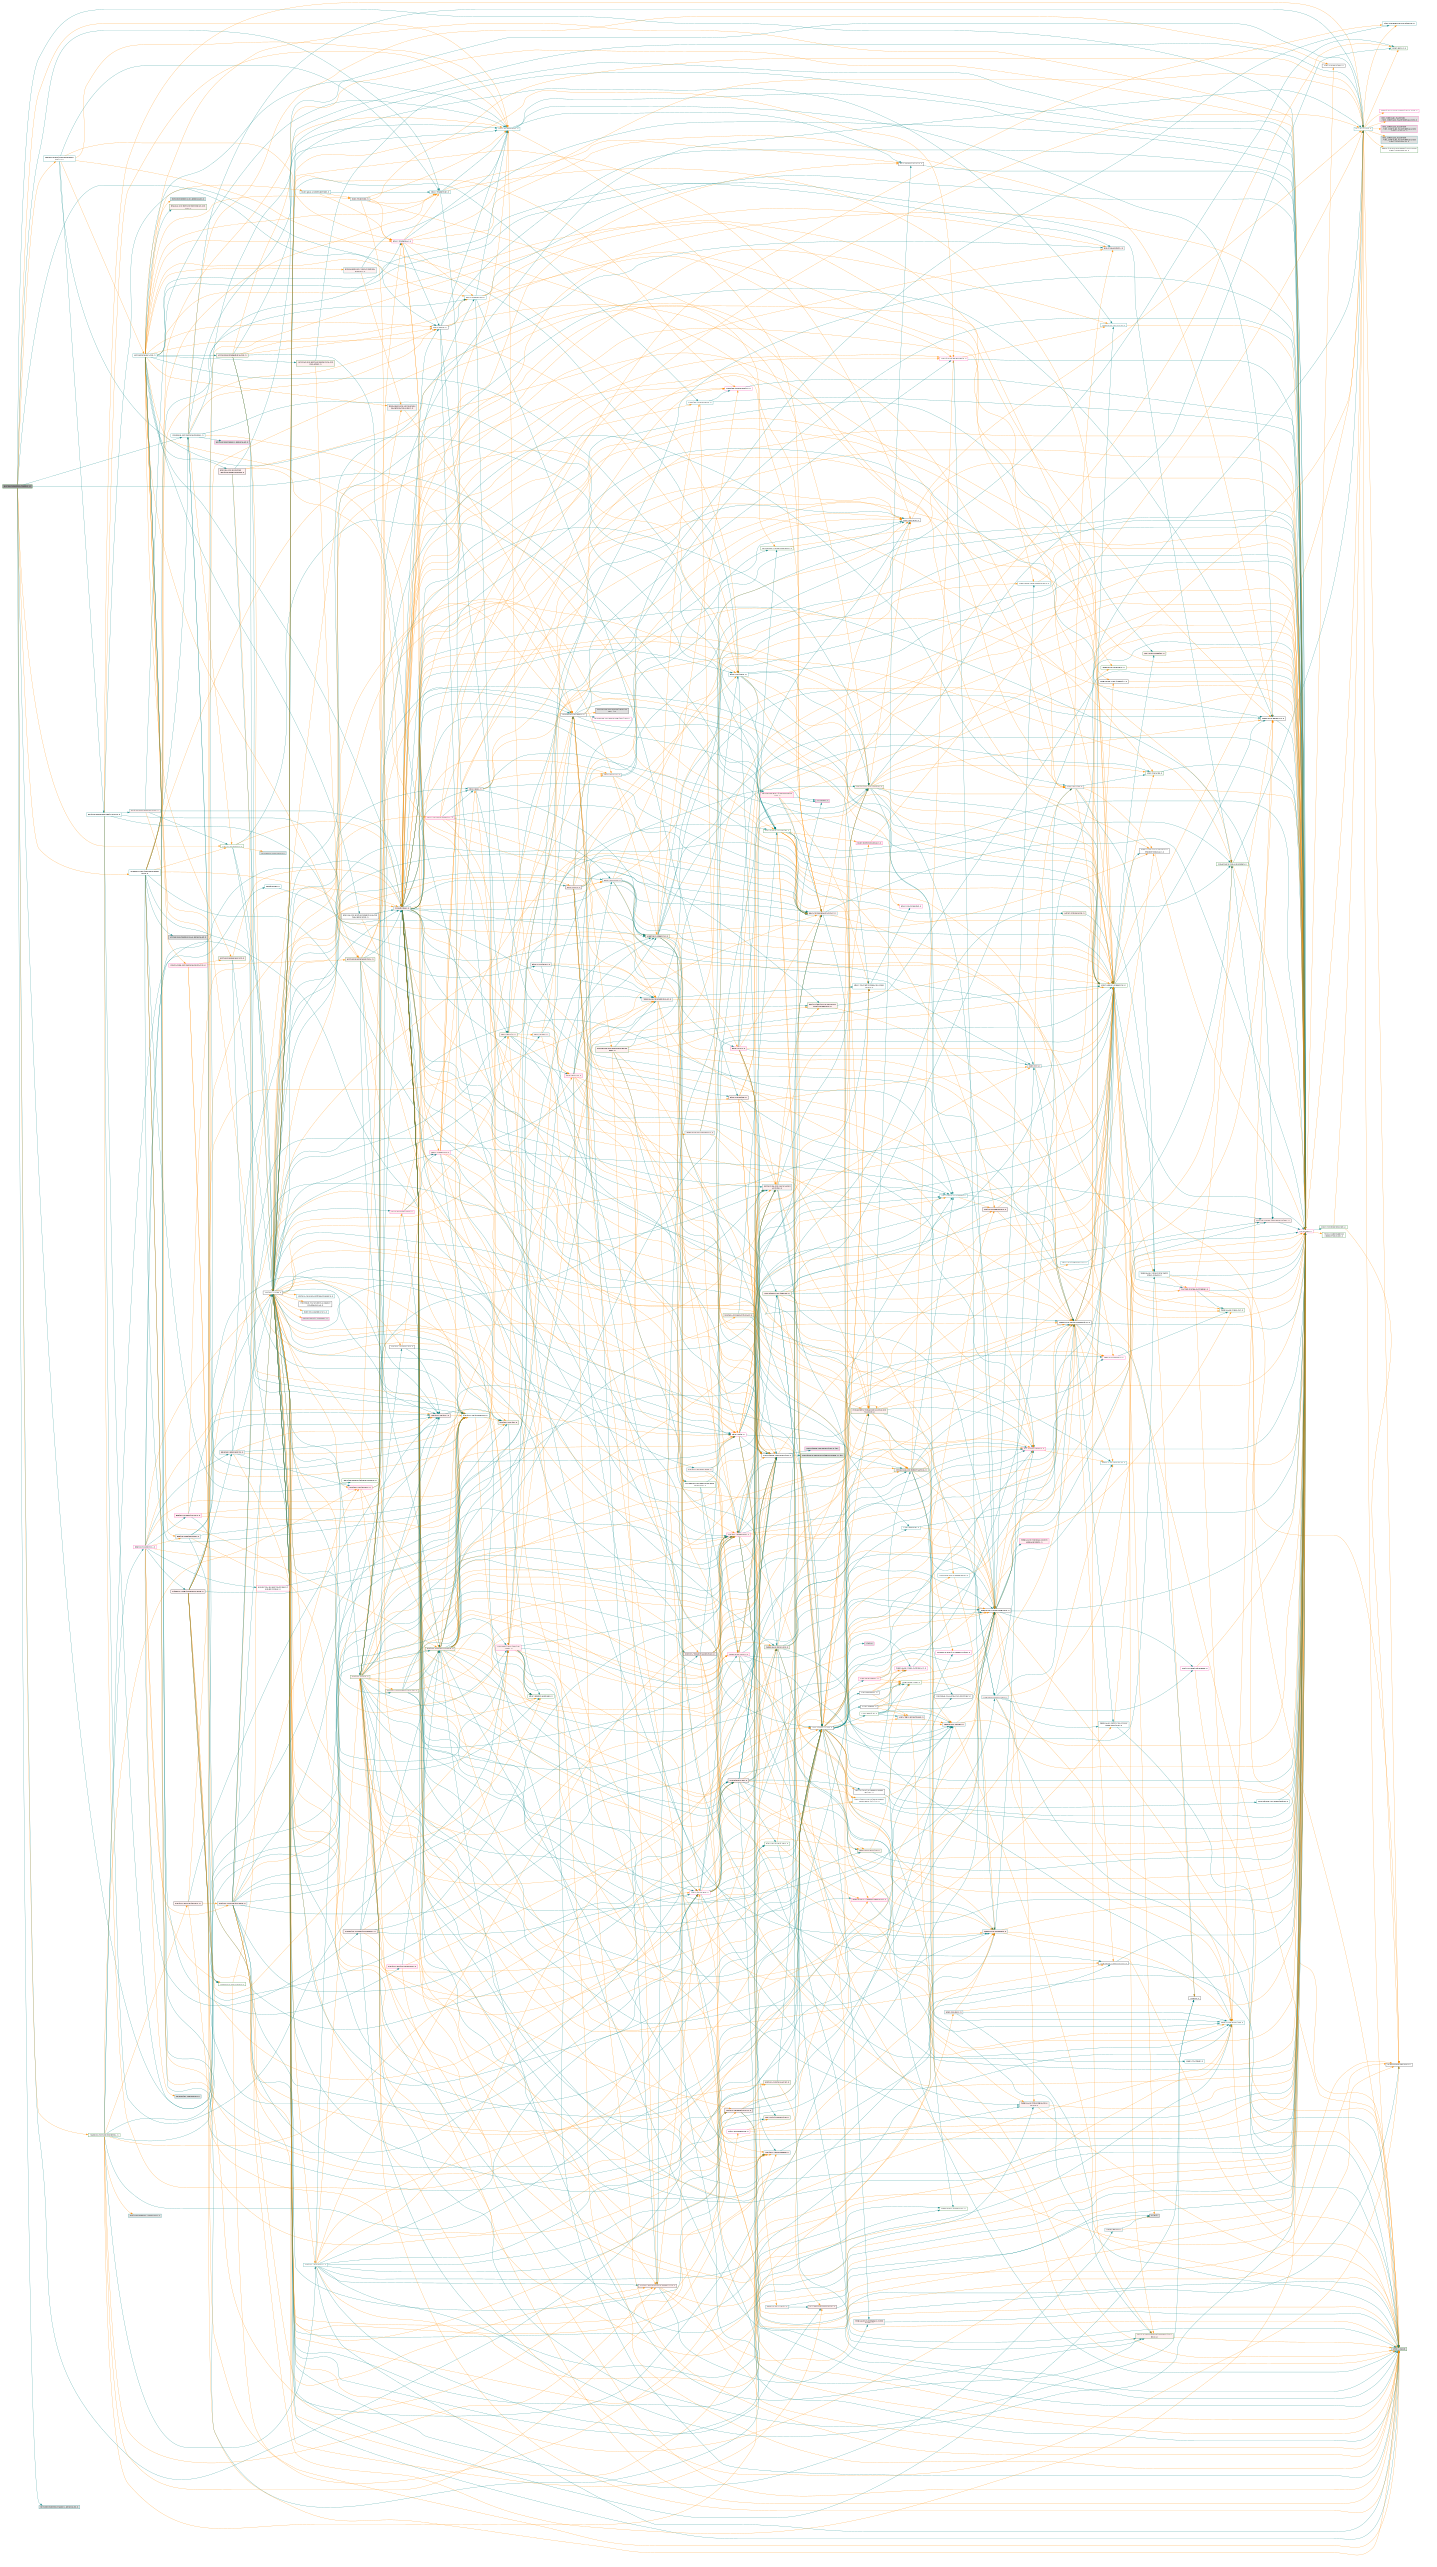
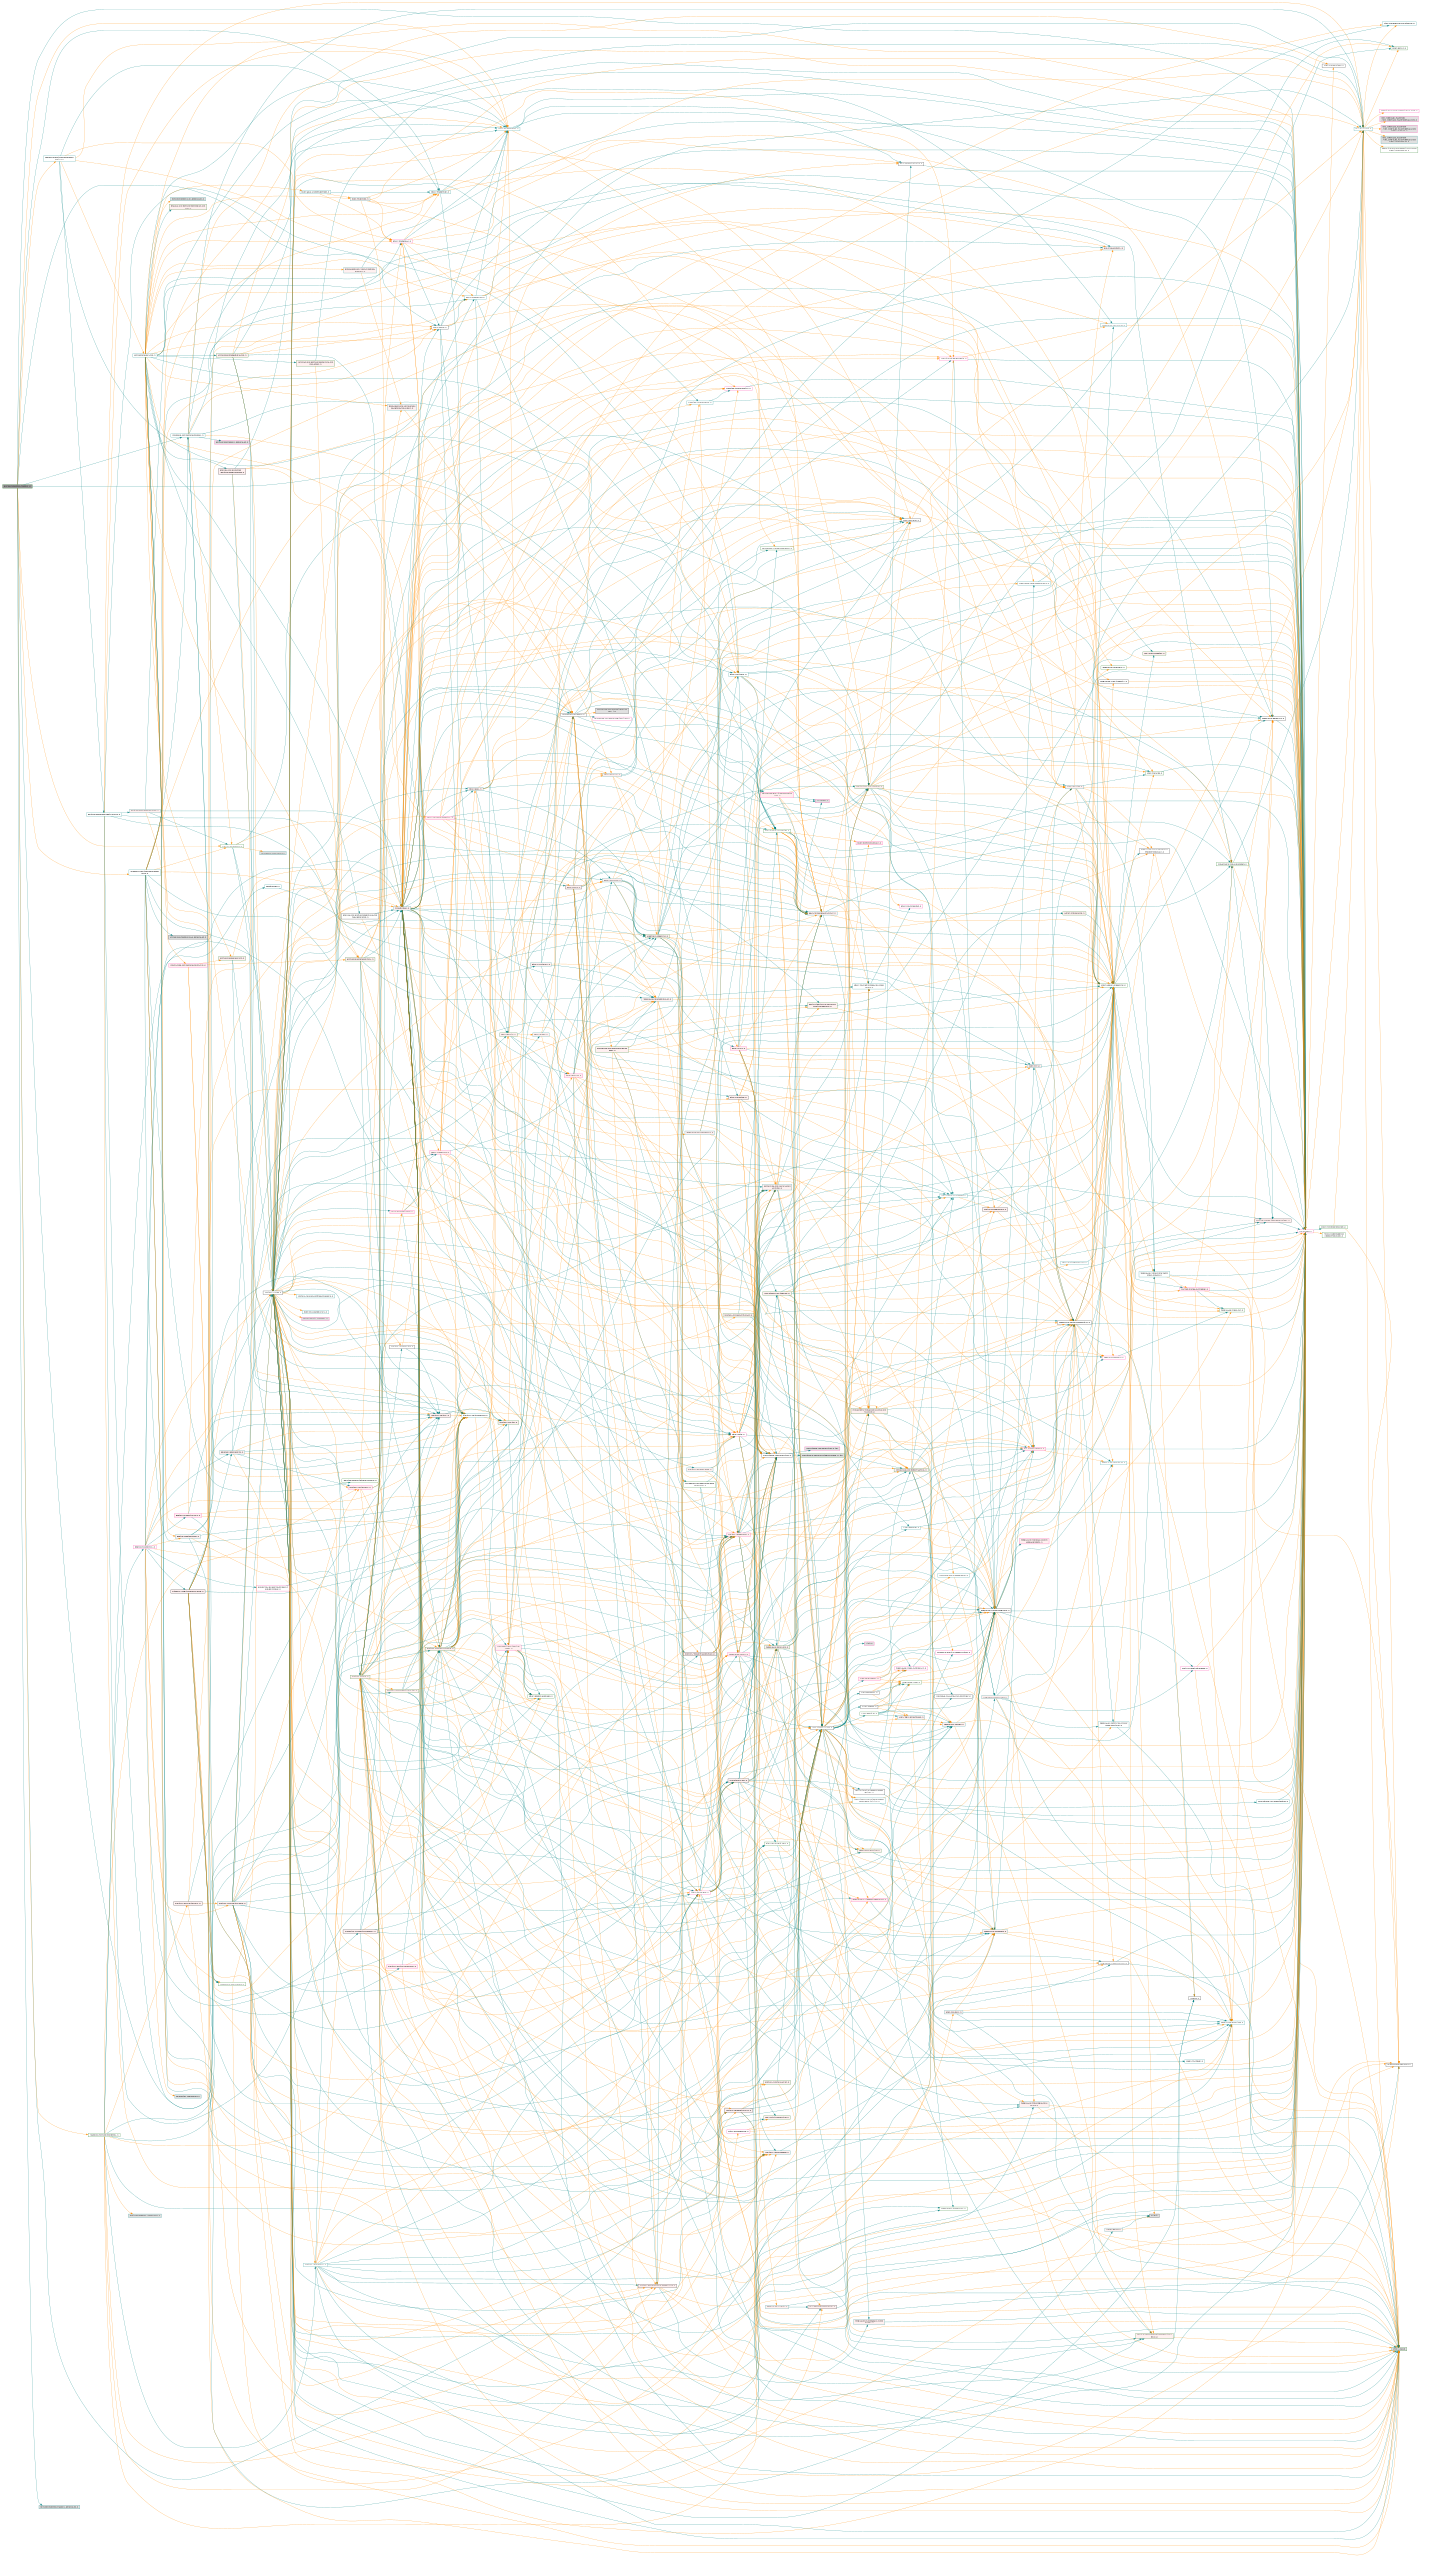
edge "Templates/RemoveReference.h" -> "CoreTypes.h": color darkorange -> teal
node "Concepts/StructSerializable WithDefaults.h": removed
edge "UObject/SoftObjectPath.h" -> "Templates/Invoke.h": now "UObject/SoftObjectPath.h" -> "Templates/UnrealTemplate.h"
